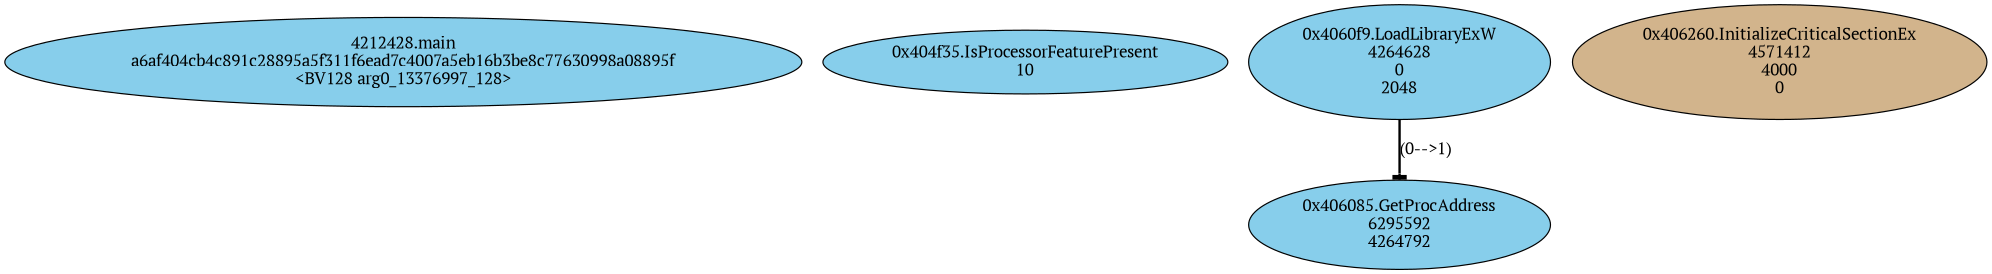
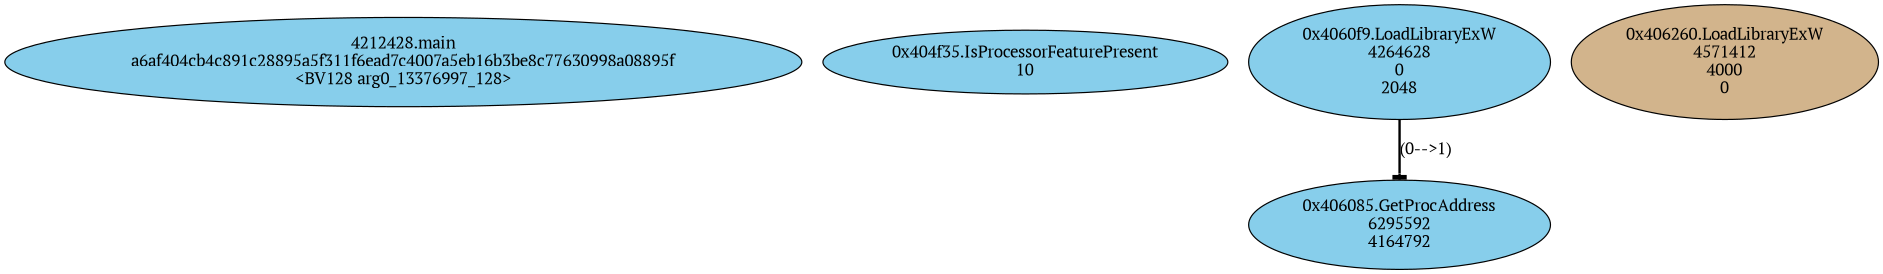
node "0x406260.InitializeCriticalSectionEx 4571412 4000 0": label "0x406260.InitializeCriticalSectionEx 4571412 4000 0" -> "0x406260.LoadLibraryExW 4571412 4000 0"
node "0x406085.GetProcAddress 6295592 4264792": label "0x406085.GetProcAddress 6295592 4264792" -> "0x406085.GetProcAddress 6295592 4164792"
